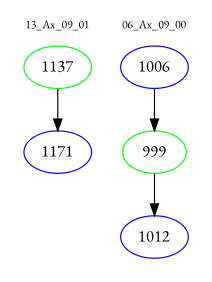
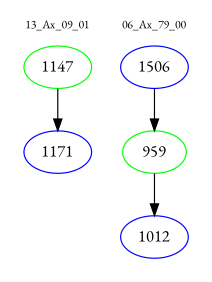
cluster "06_Ax_09_00": label "06_Ax_09_00" -> "06_Ax_79_00"
node "1137": label "1137" -> "1147"
node "1006": label "1006" -> "1506"
node "999": label "999" -> "959"
